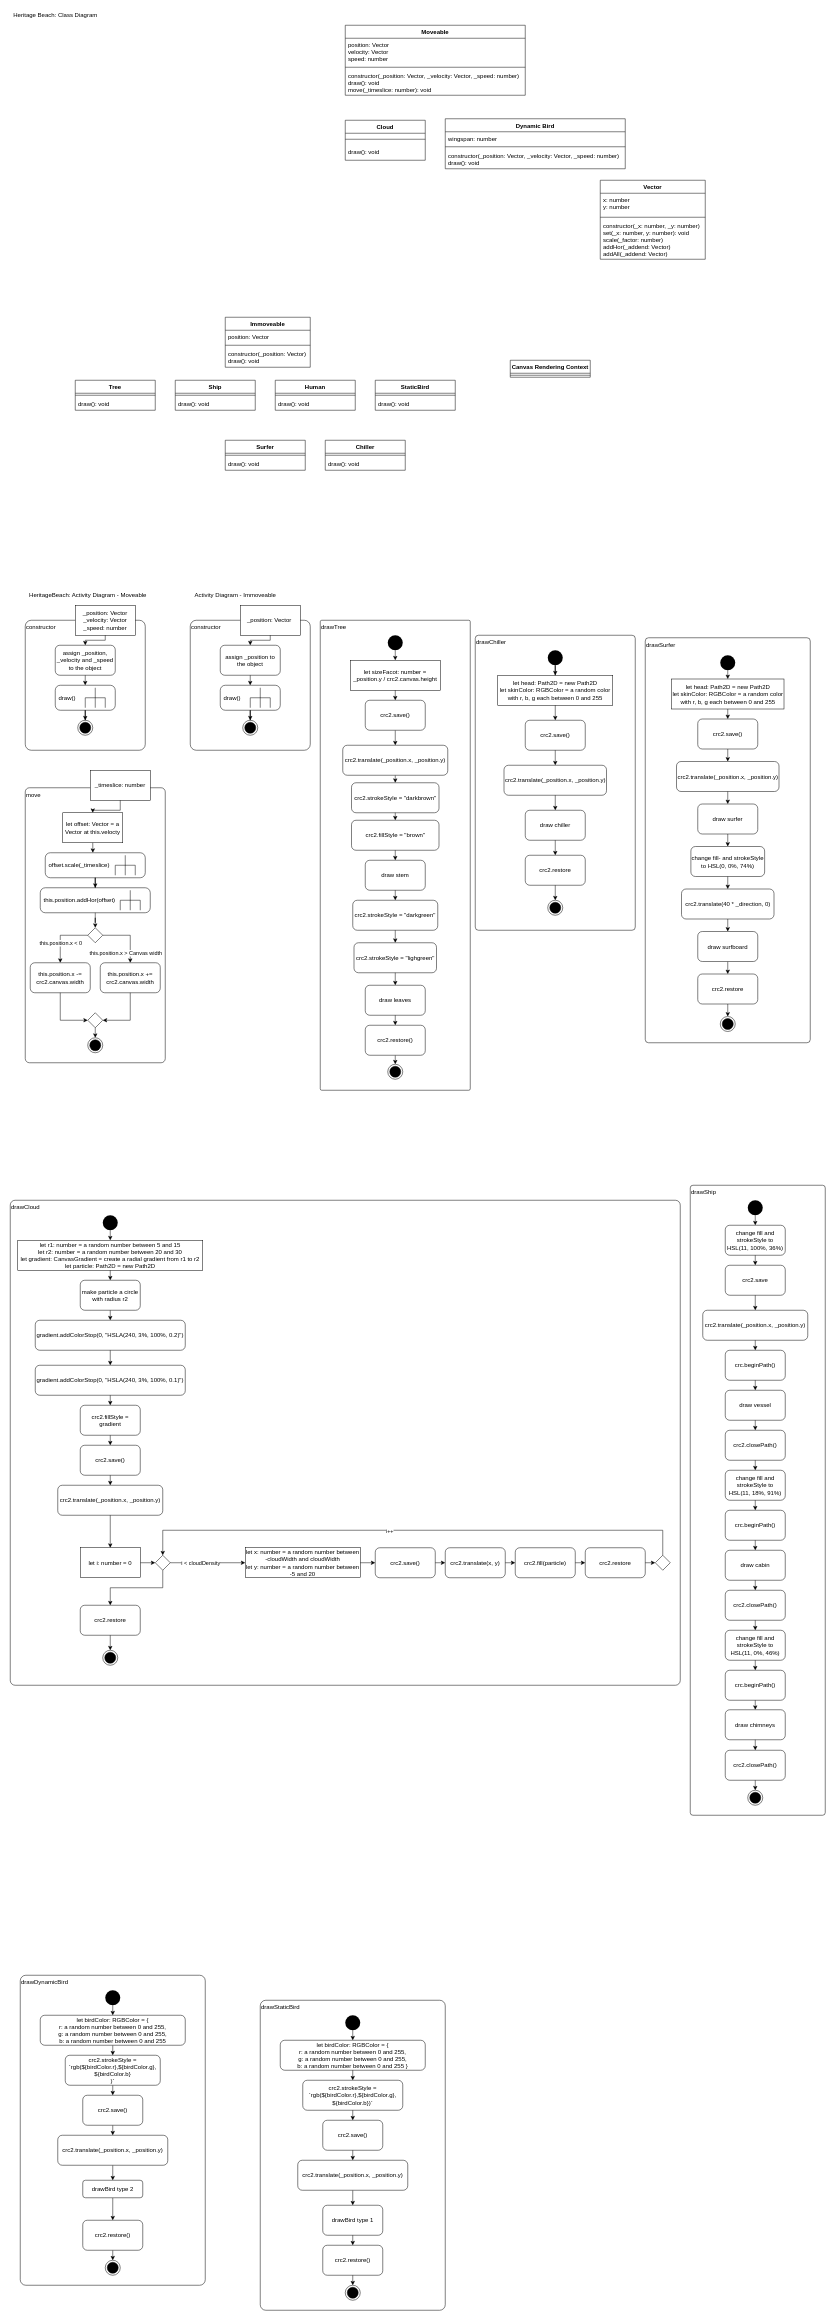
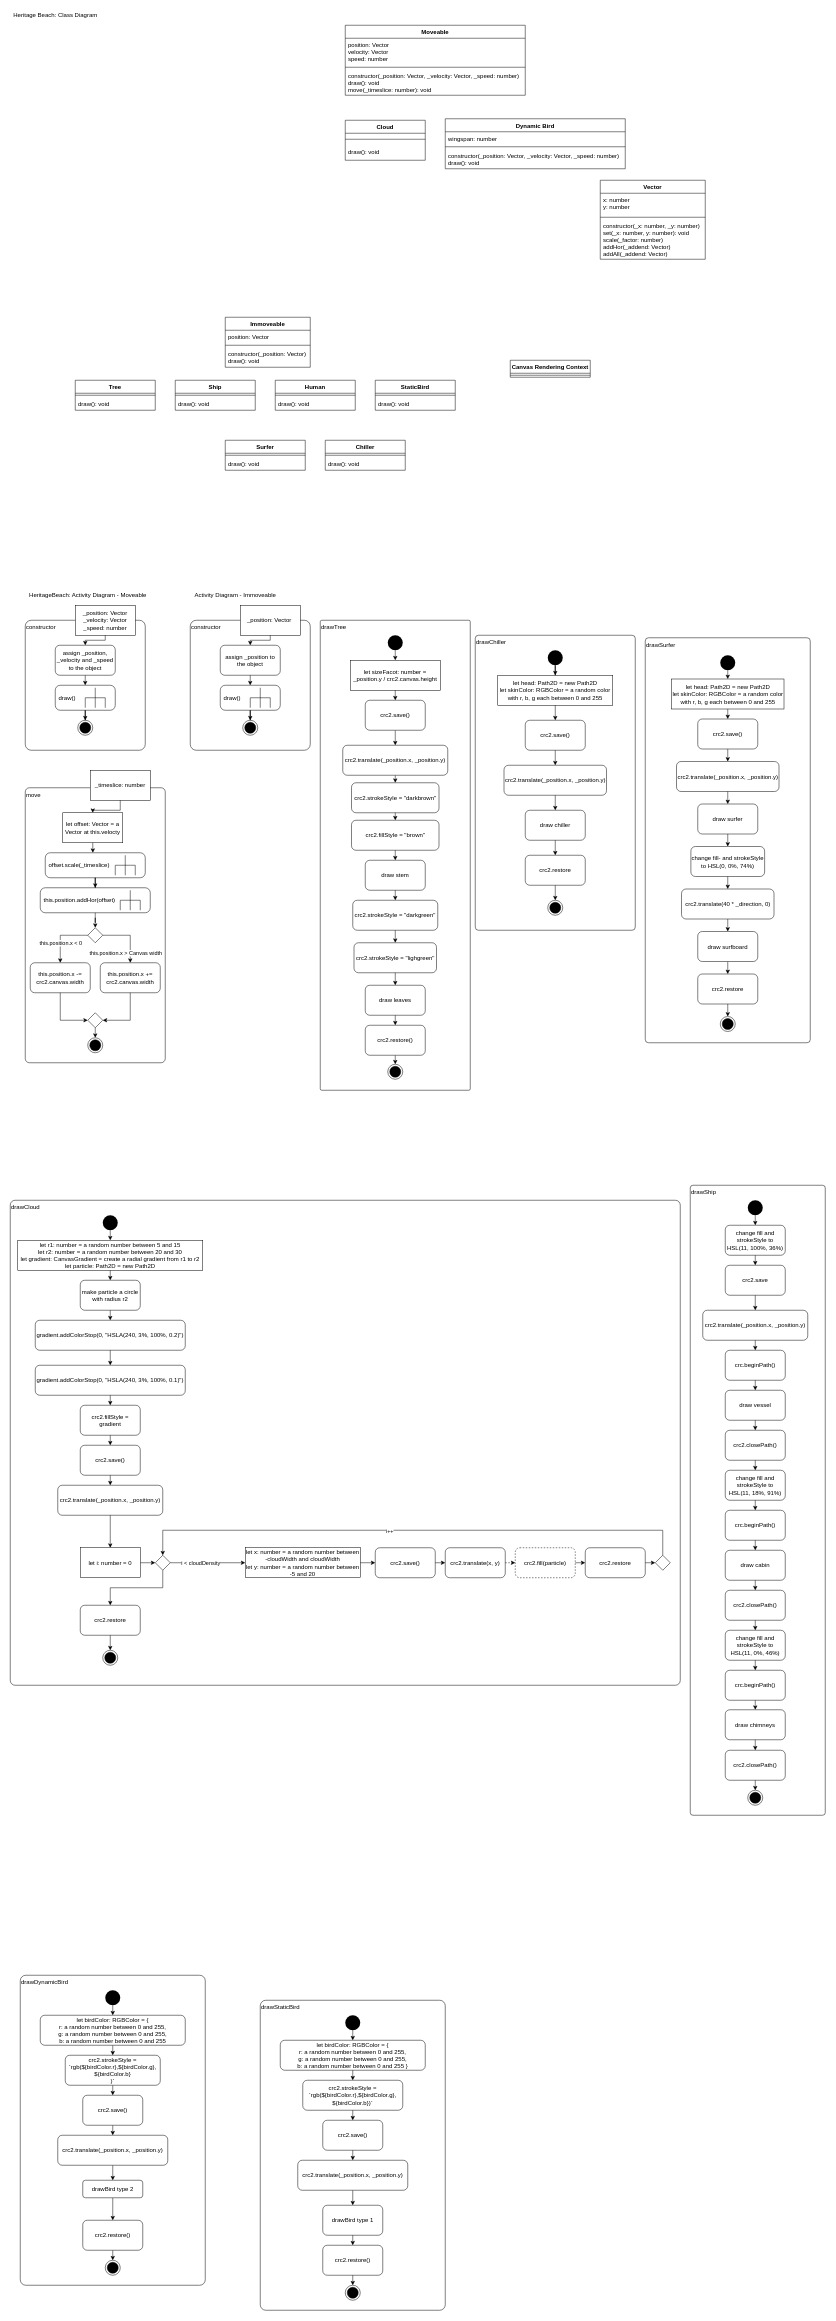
edge "crc2.translate(x, y)" -> "crc2.fill(particle)": style solid -> dashed
node "crc2.fill(particle)": style solid -> dashed
